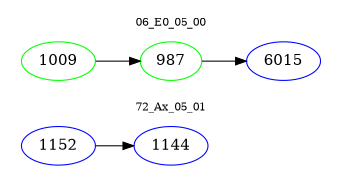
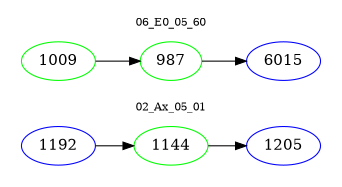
cluster "06_E0_05_00": label "06_E0_05_00" -> "06_E0_05_60"
cluster "72_Ax_05_01": label "72_Ax_05_01" -> "02_Ax_05_01"
node "1152": label "1152" -> "1192"
node "1144": color blue -> green
node "1205": added
